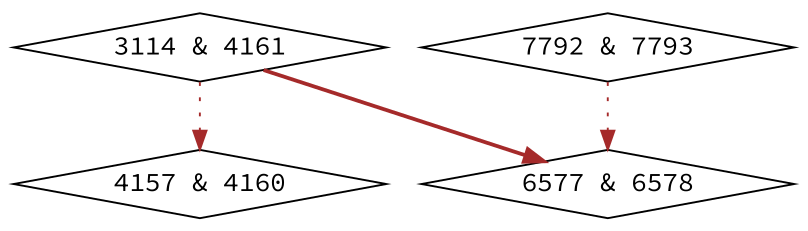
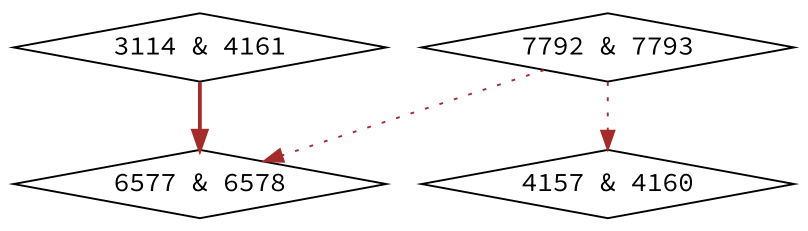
edge "3114 & 4161" -> "4157 & 4160": now "7792 & 7793" -> "4157 & 4160"
